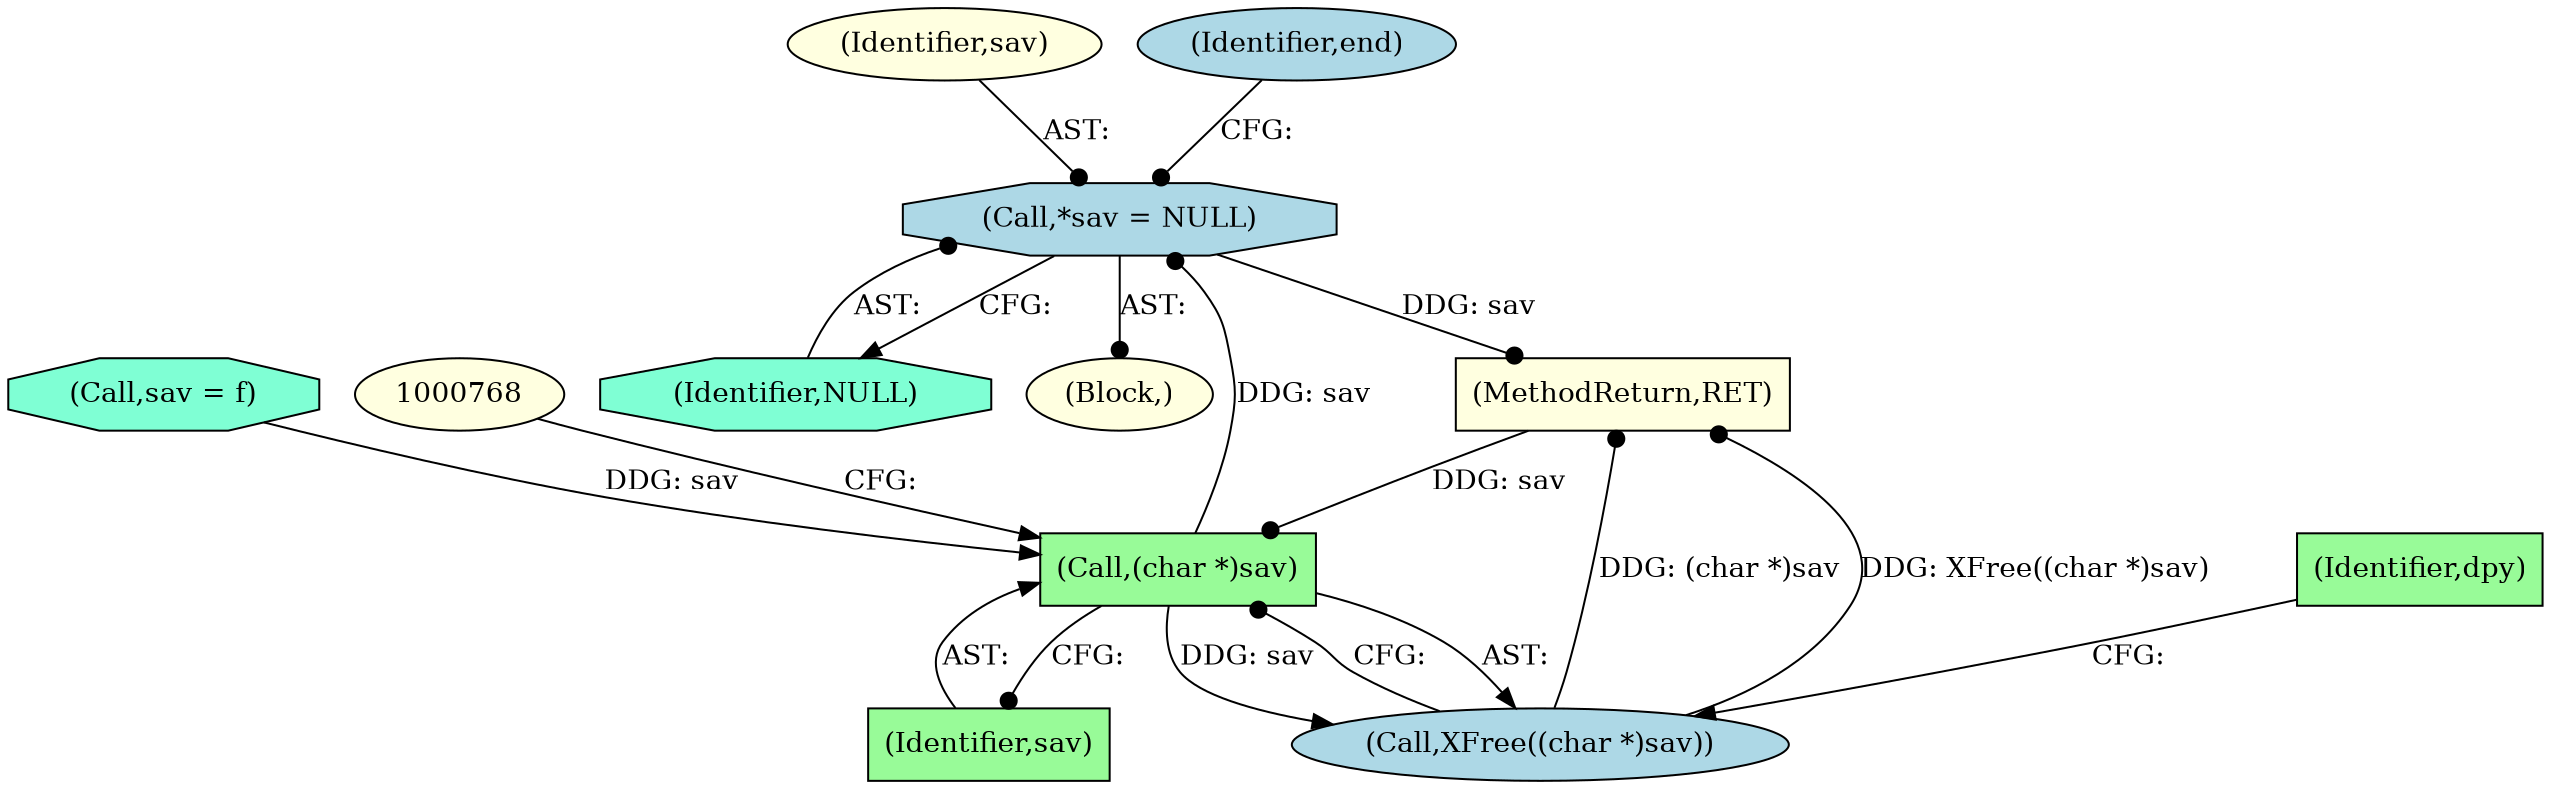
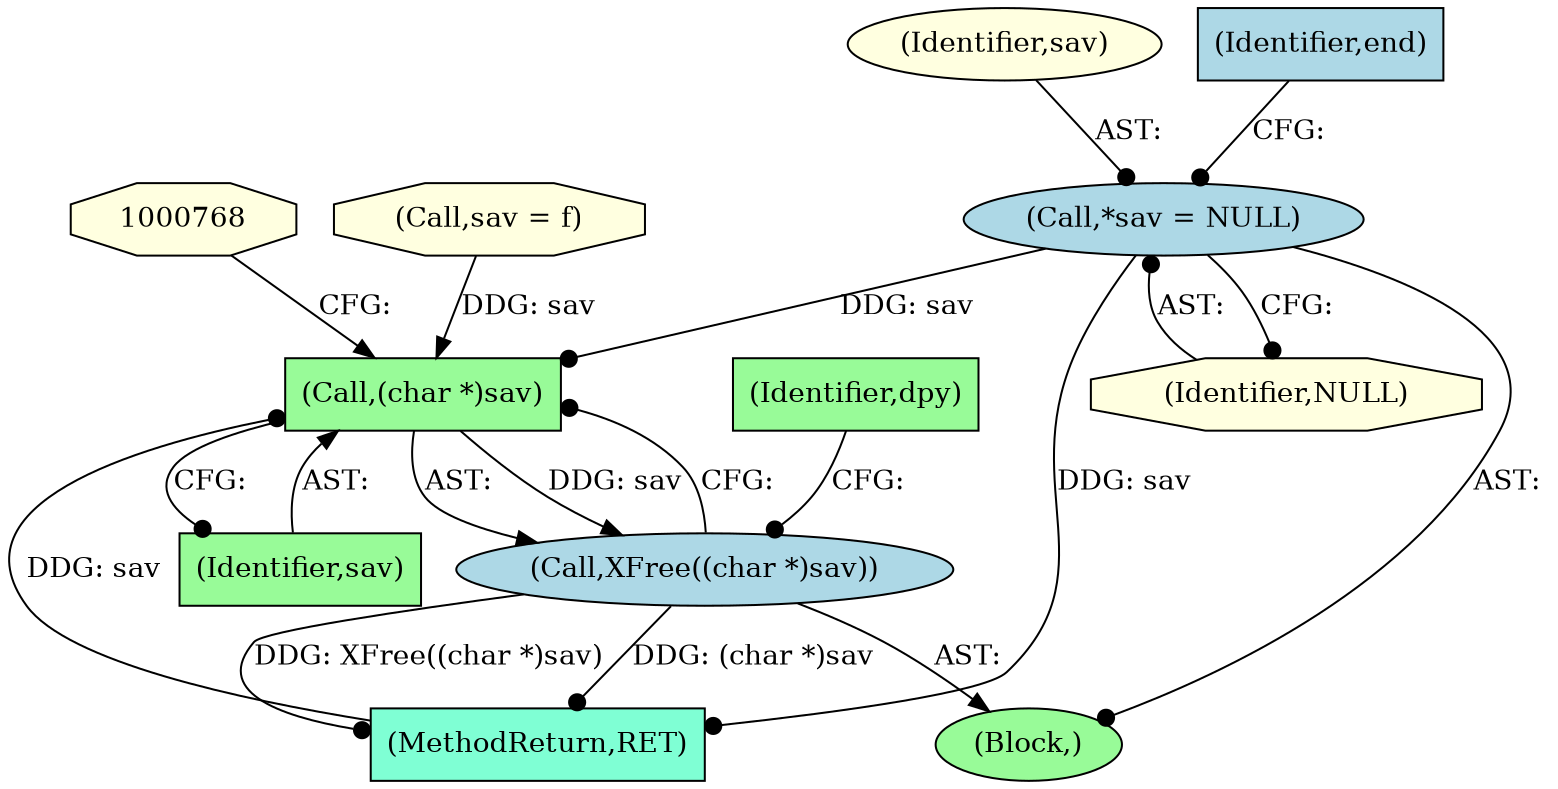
node "(Identifier,end)": shape ellipse -> box
node "(Call,*sav = NULL)": shape octagon -> ellipse
edge "(Call,*sav = NULL)" -> "(Identifier,NULL)": arrowhead normal -> dot
node "(Call,sav = f)": fillcolor aquamarine -> lightyellow
node "1000768": shape ellipse -> octagon
node "(Identifier,NULL)": fillcolor aquamarine -> lightyellow
node "(Block,)": fillcolor lightyellow -> palegreen
node "(MethodReturn,RET)": fillcolor lightyellow -> aquamarine
edge "(Call,(char *)sav)" -> "(Call,*sav = NULL)": reversed
edge "(Call,XFree((char *)sav))" -> "(Block,)": added, label "AST:"
edge "(Identifier,dpy)" -> "(Call,XFree((char *)sav))": arrowhead normal -> dot
